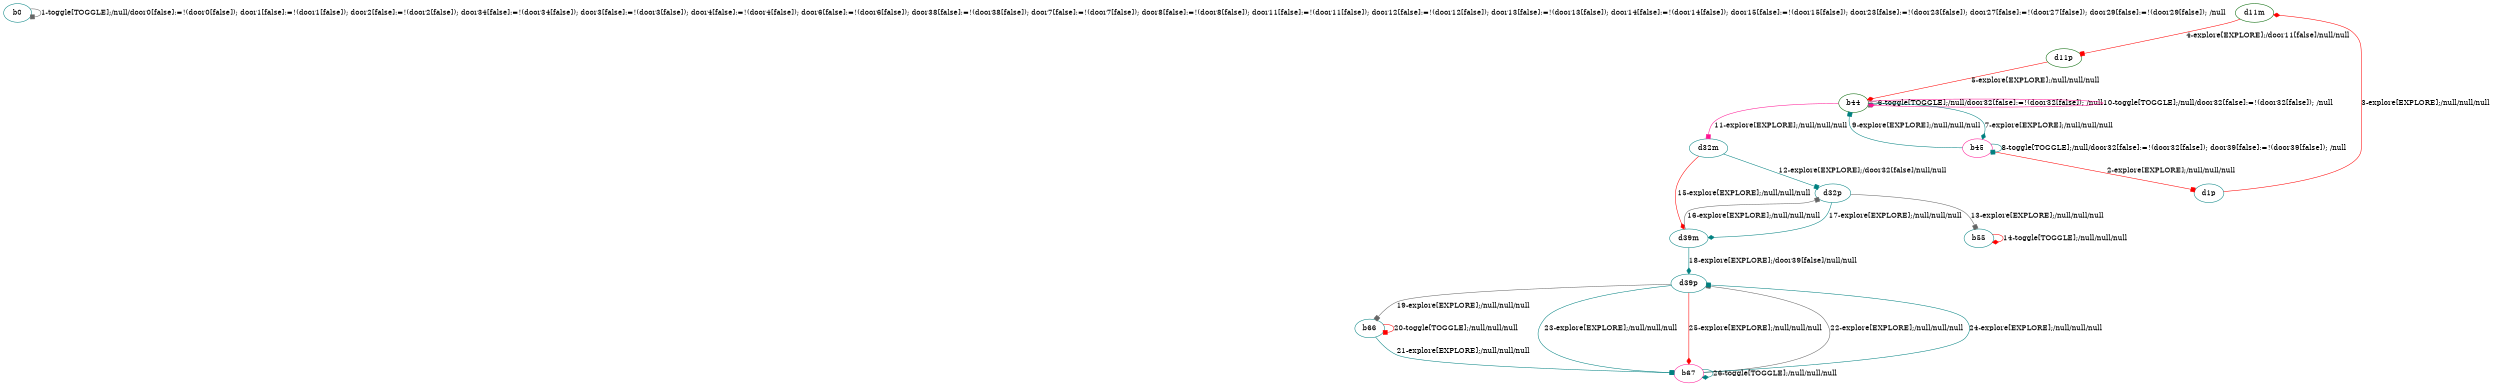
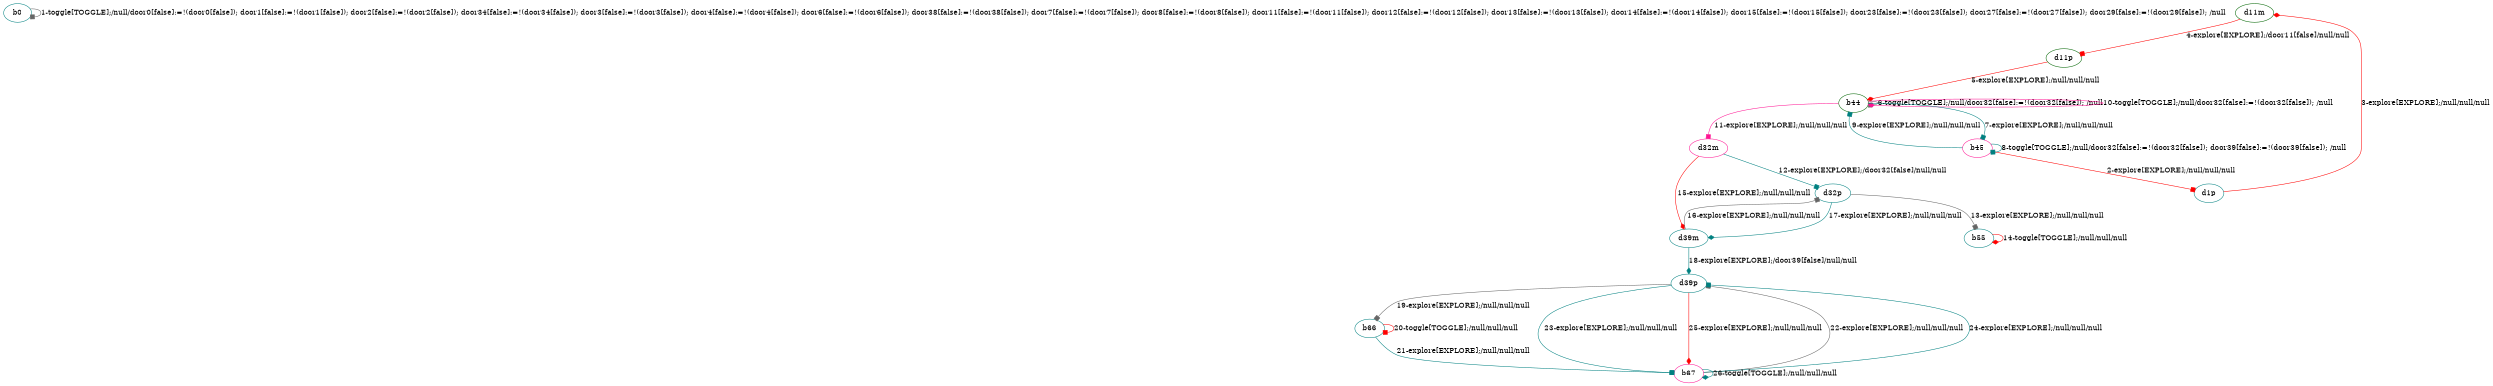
edge "b44" -> "b45": arrowhead diamond -> box
node "d32m": color teal -> deeppink
